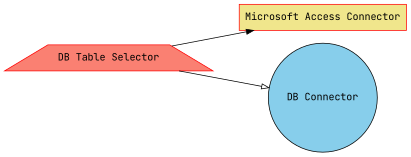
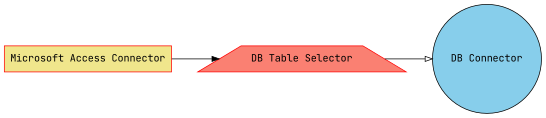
edge "DB Table Selector" -> "Microsoft Access Connector": reversed
